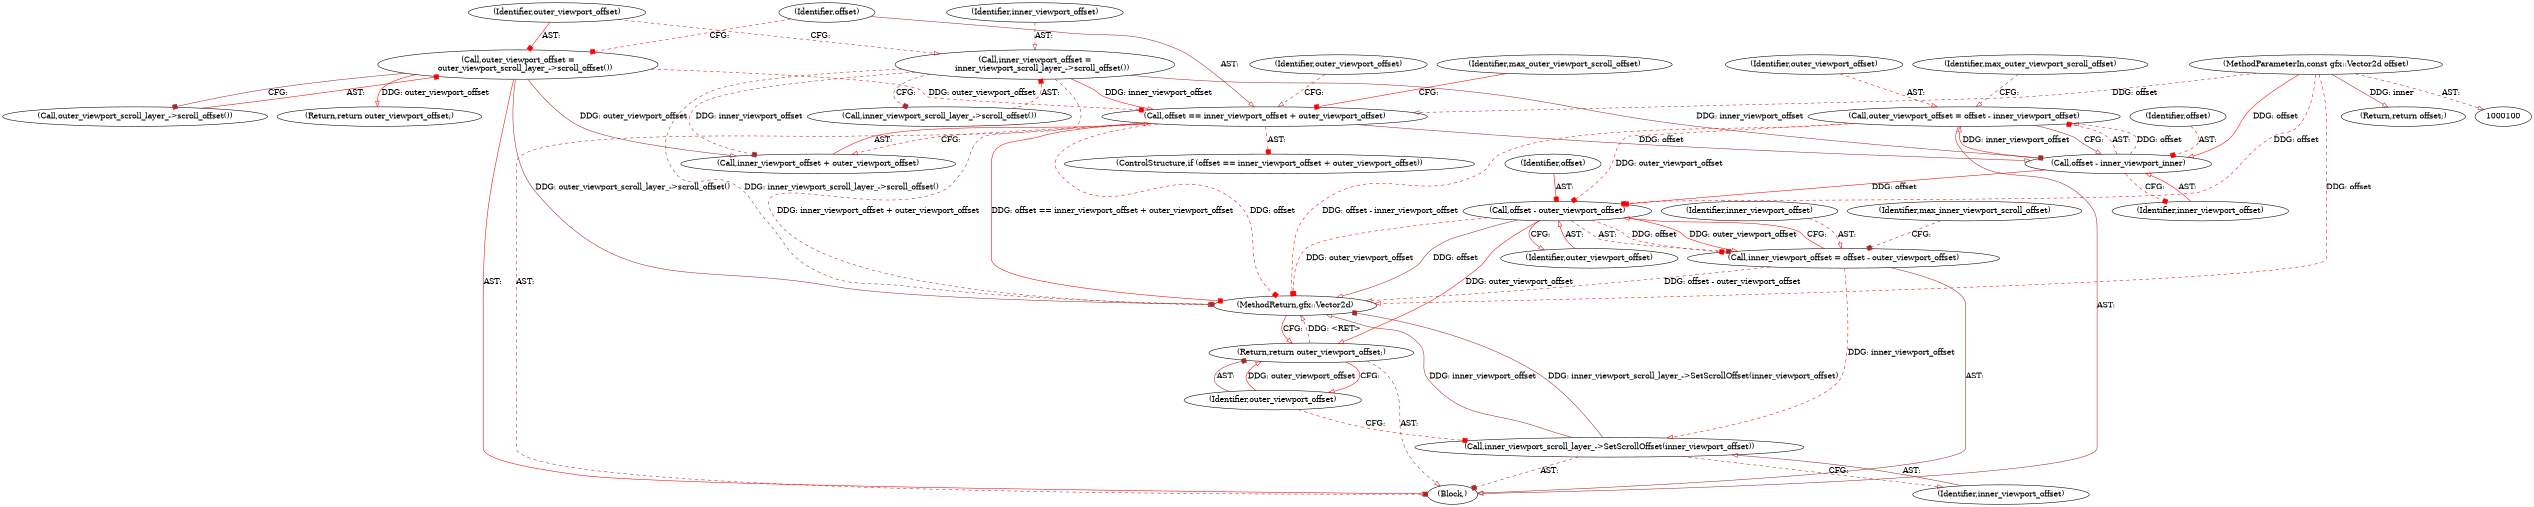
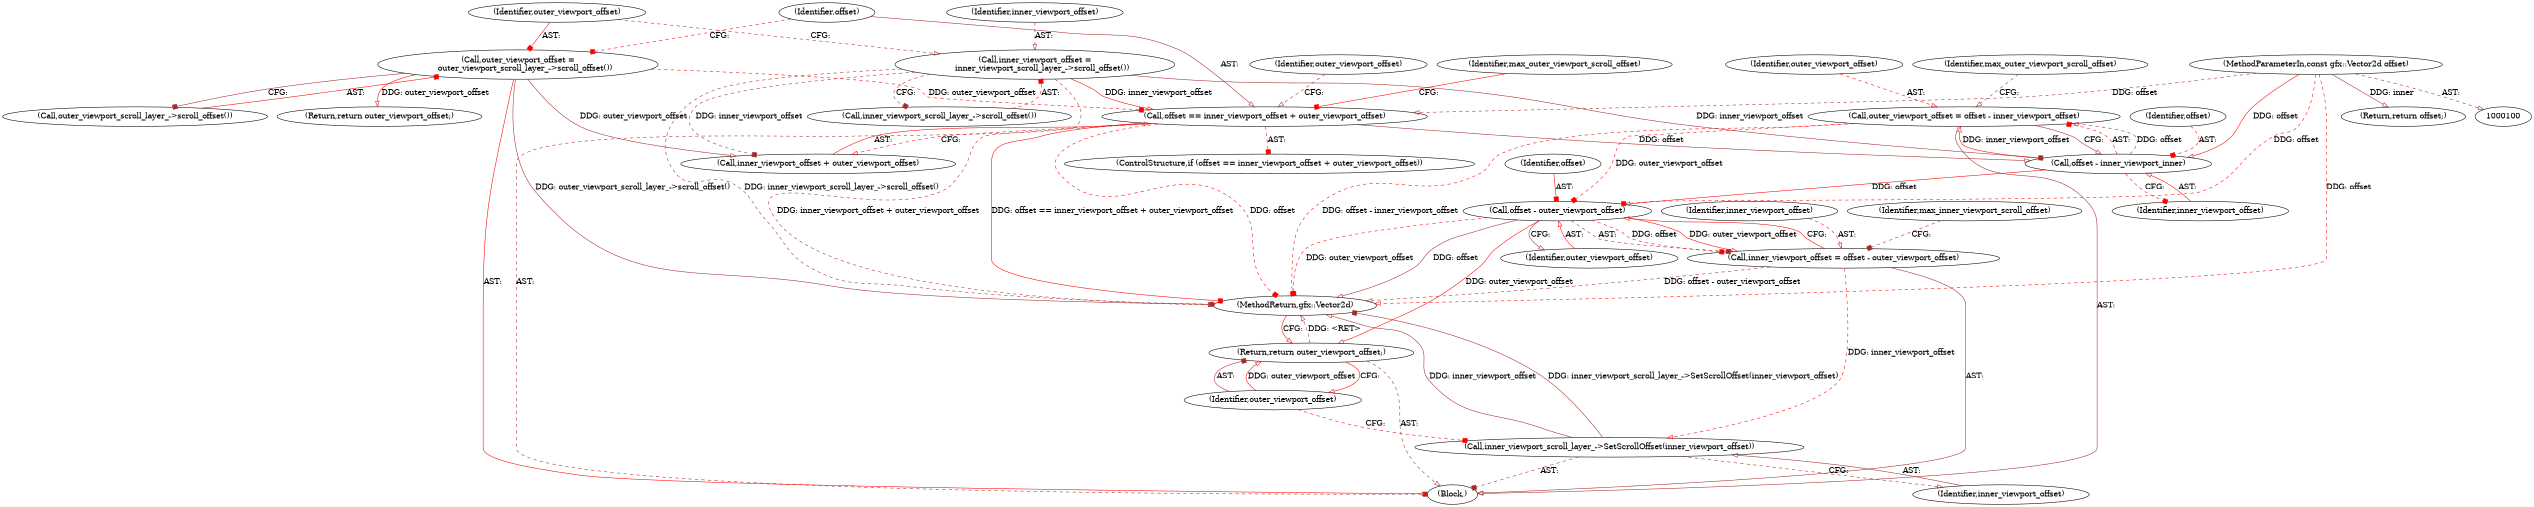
edge "(Call,offset - inner_viewport_inner)" -> "(Call,offset - outer_viewport_offset)": arrowhead box -> onormal
